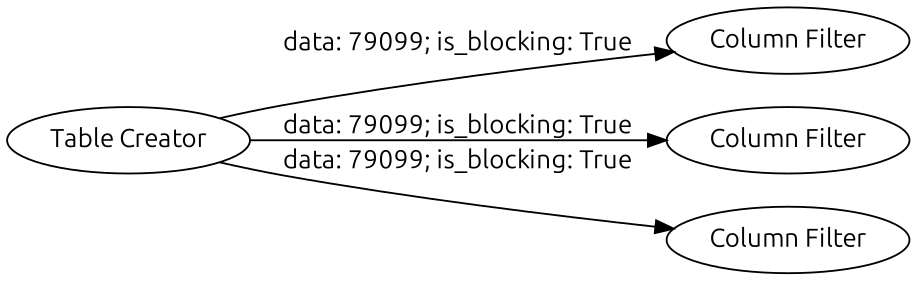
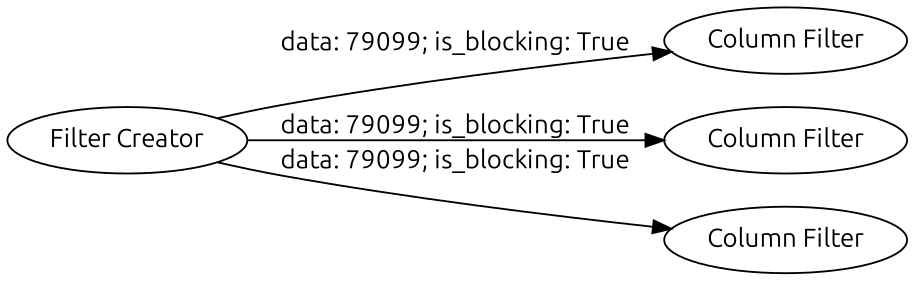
node "Table Creator": label "Table Creator" -> "Filter Creator"
